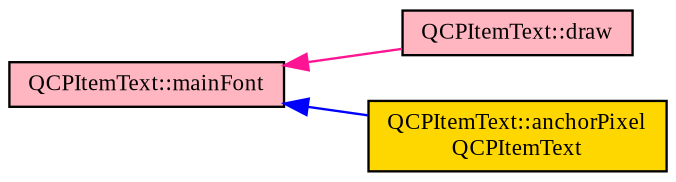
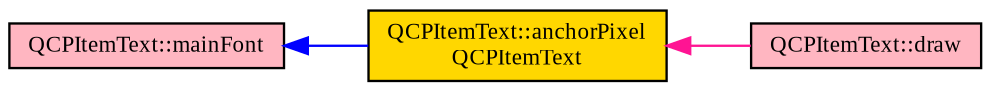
edge "QCPItemText::draw" -> "QCPItemText::mainFont": now "QCPItemText::draw" -> "QCPItemText::anchorPixel QCPItemText"
